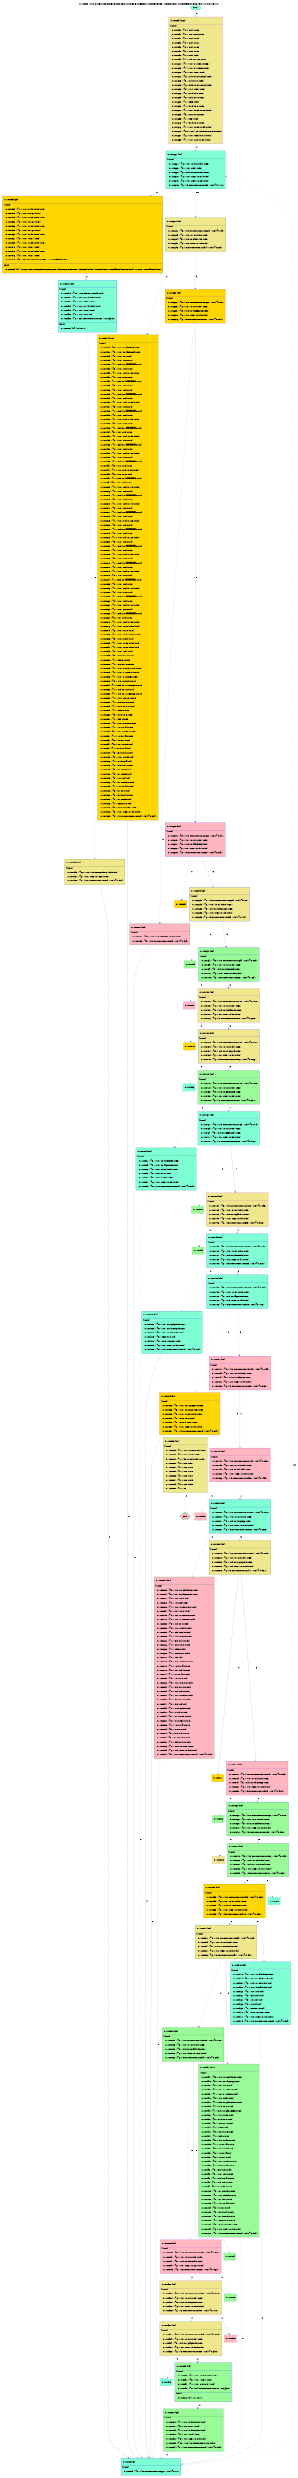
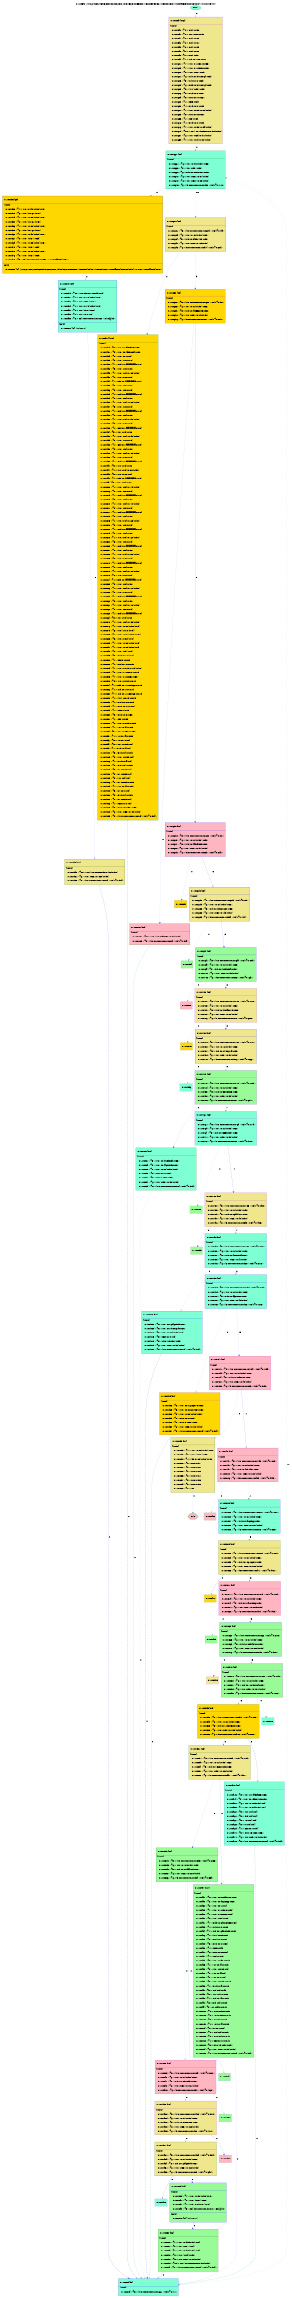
node "0x40202a [154]": removed
